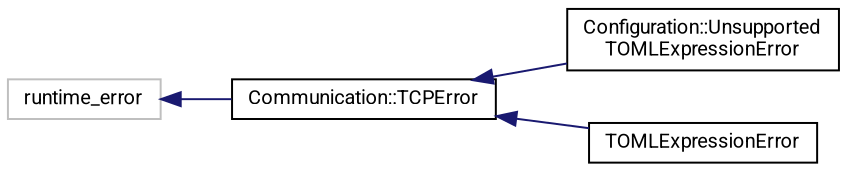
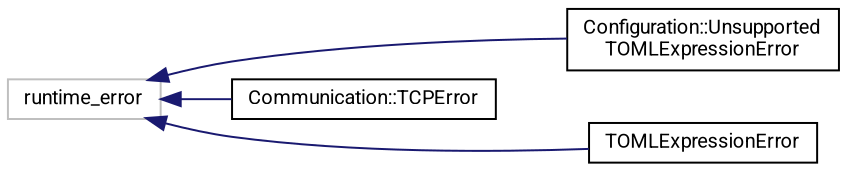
edge "Configuration::Unsupported TOMLExpressionError" -> "Communication::TCPError": now "Configuration::Unsupported TOMLExpressionError" -> "runtime_error"
edge "TOMLExpressionError" -> "Communication::TCPError": now "TOMLExpressionError" -> "runtime_error"
